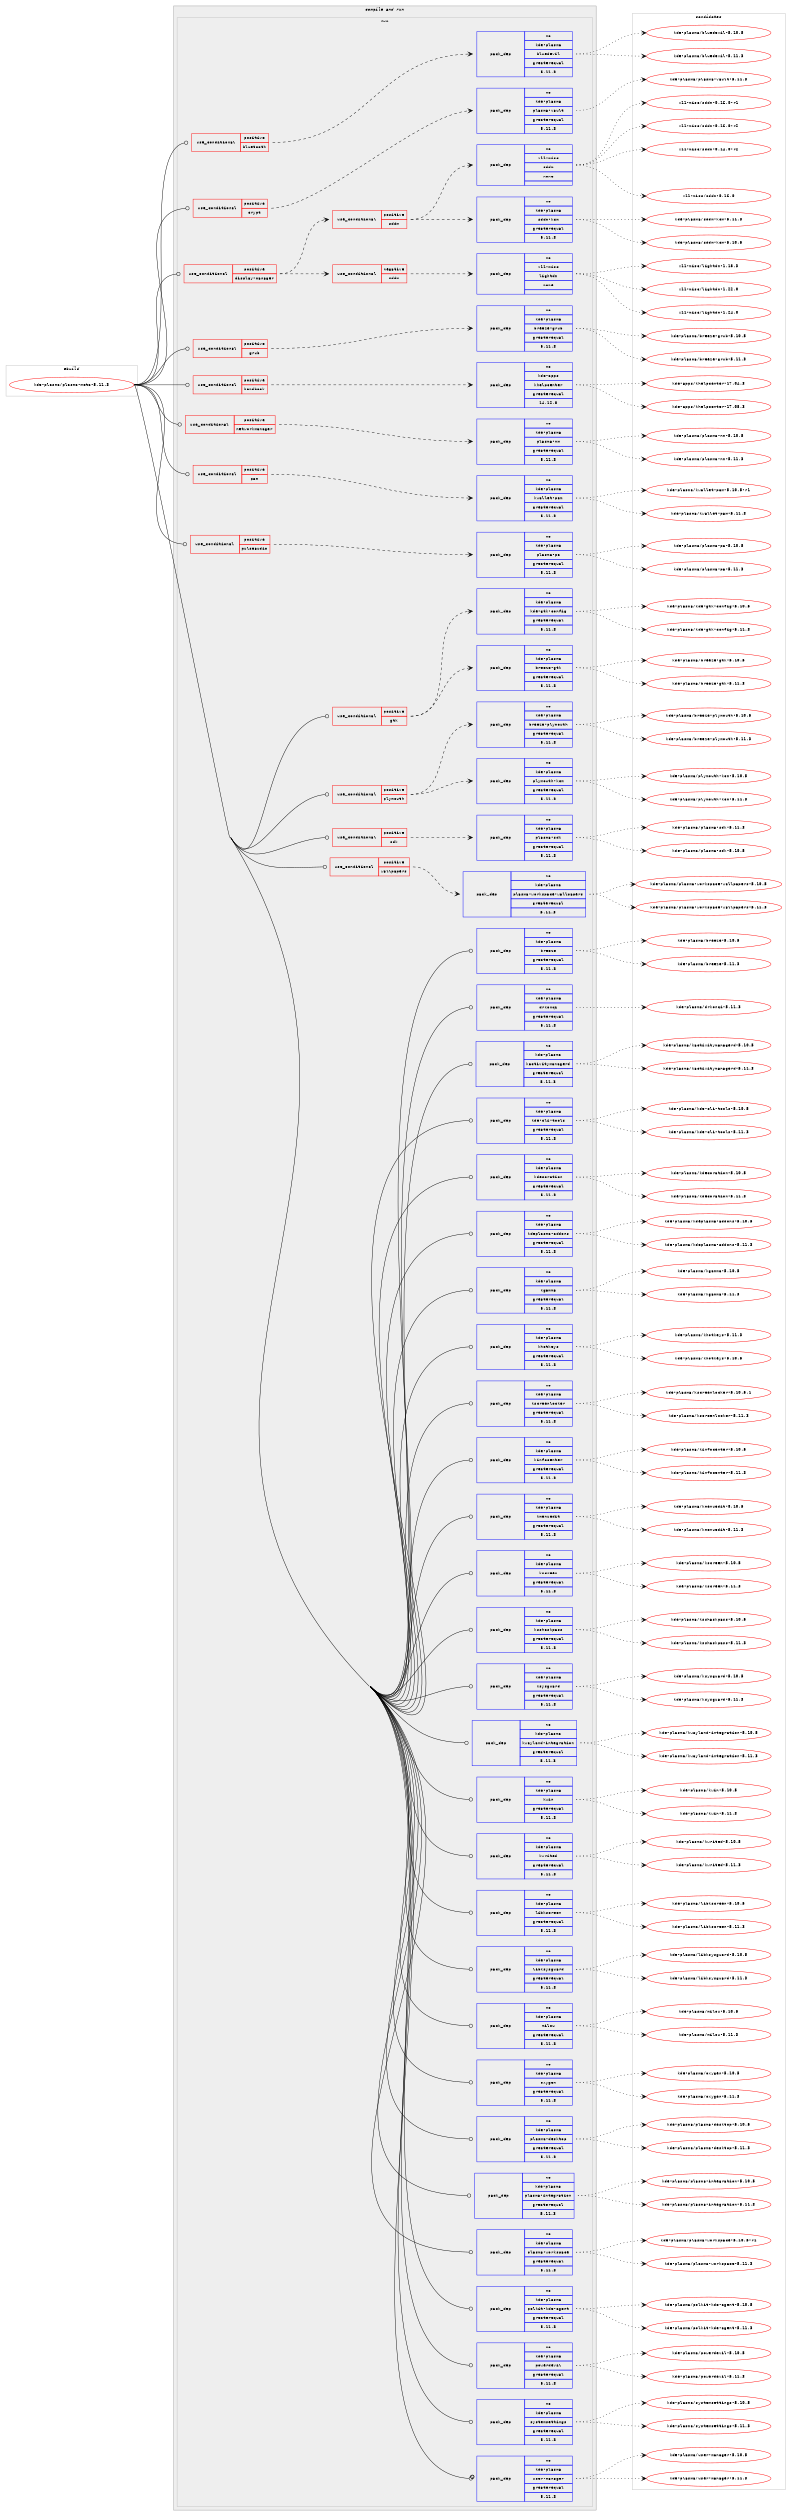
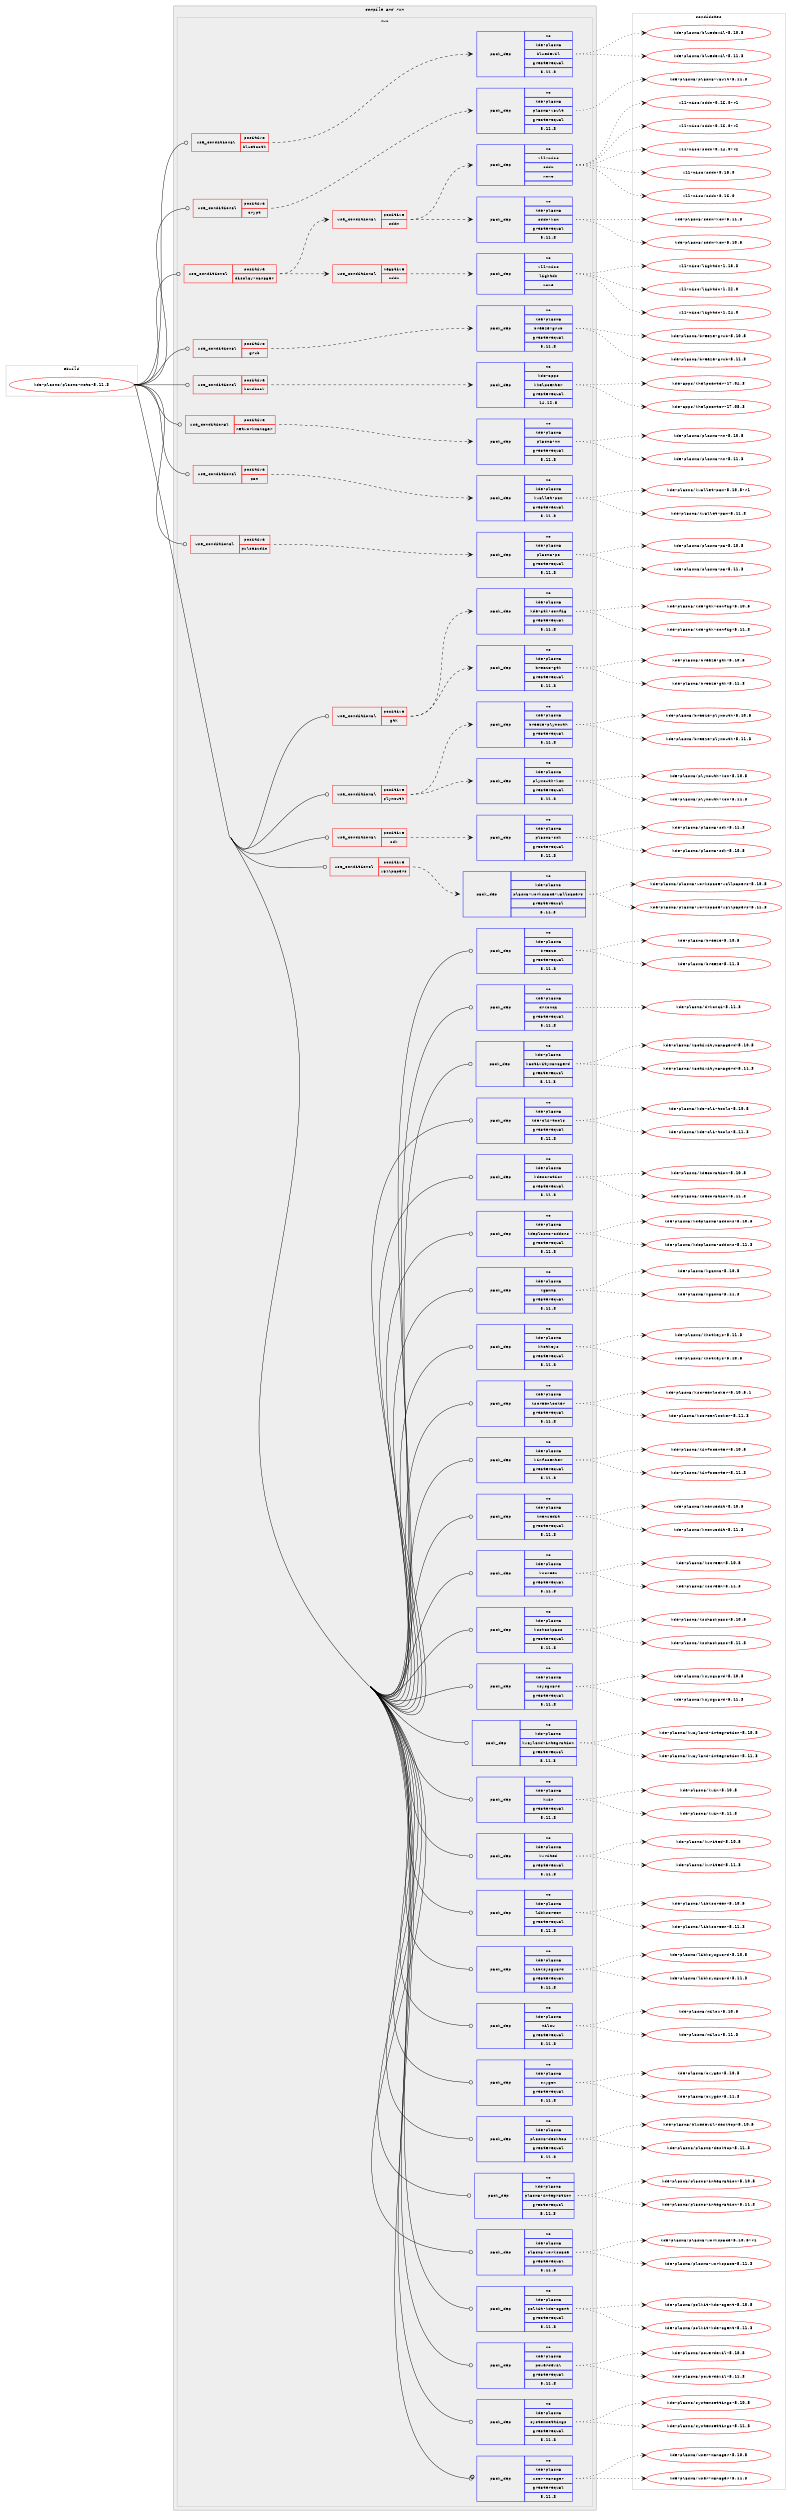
node "x11-misc/sddm-0.15.0": added
node "kde-plasma/plasma-desktop-5.10.5": label "kde-plasma/plasma-desktop-5.10.5" -> "kde-plasma/bluedevil-desktop-5.10.5"
